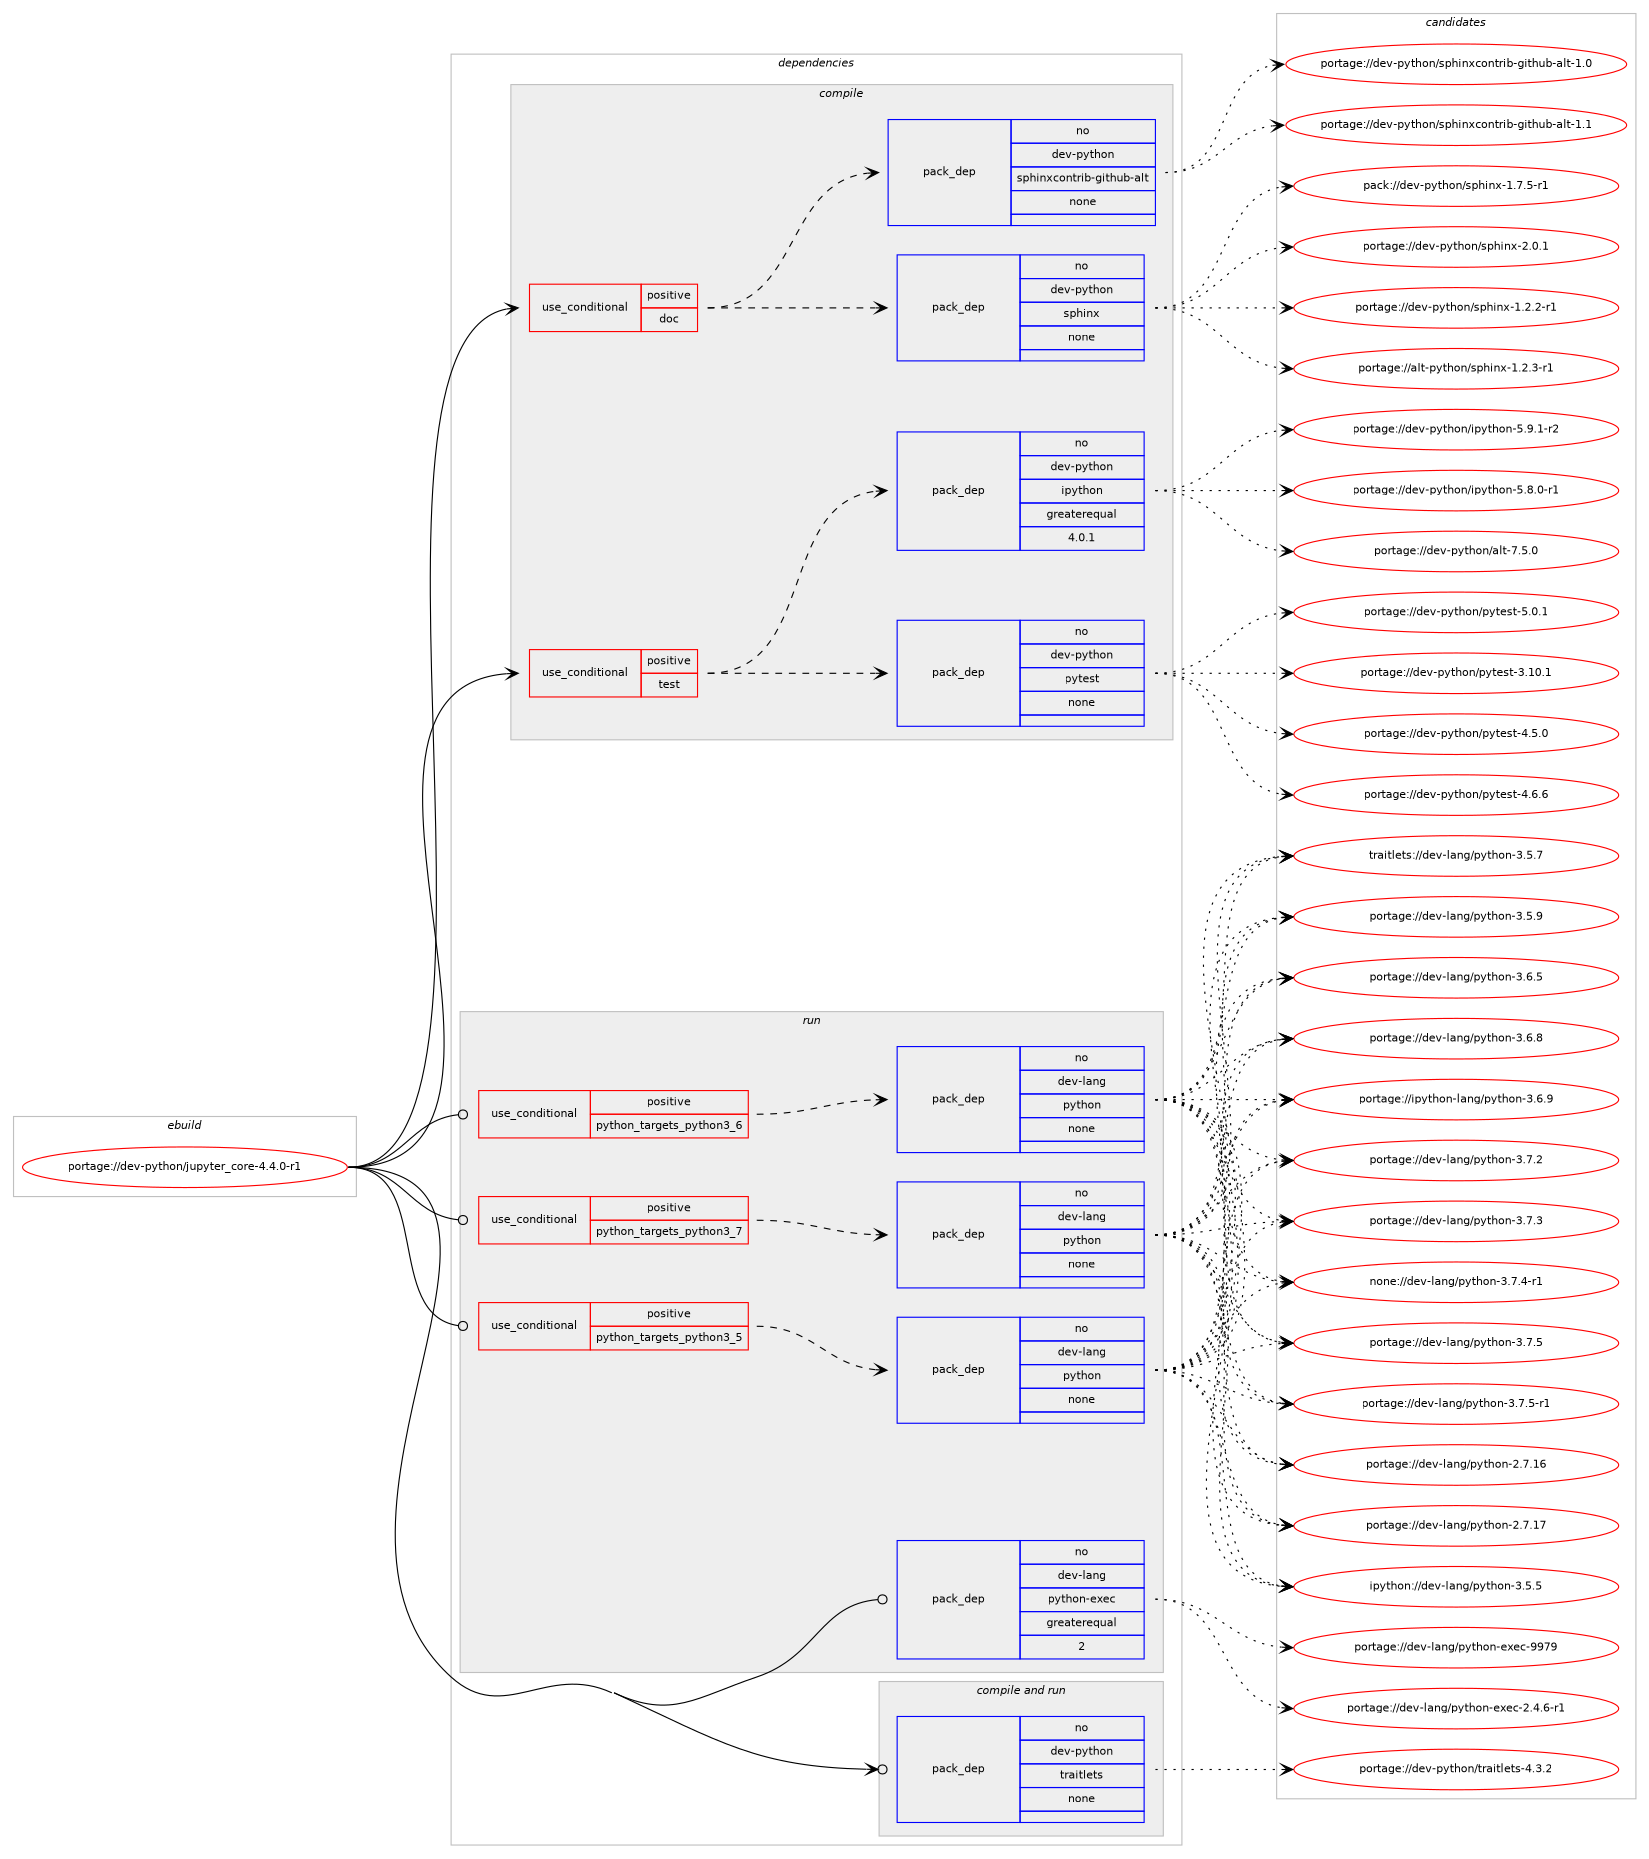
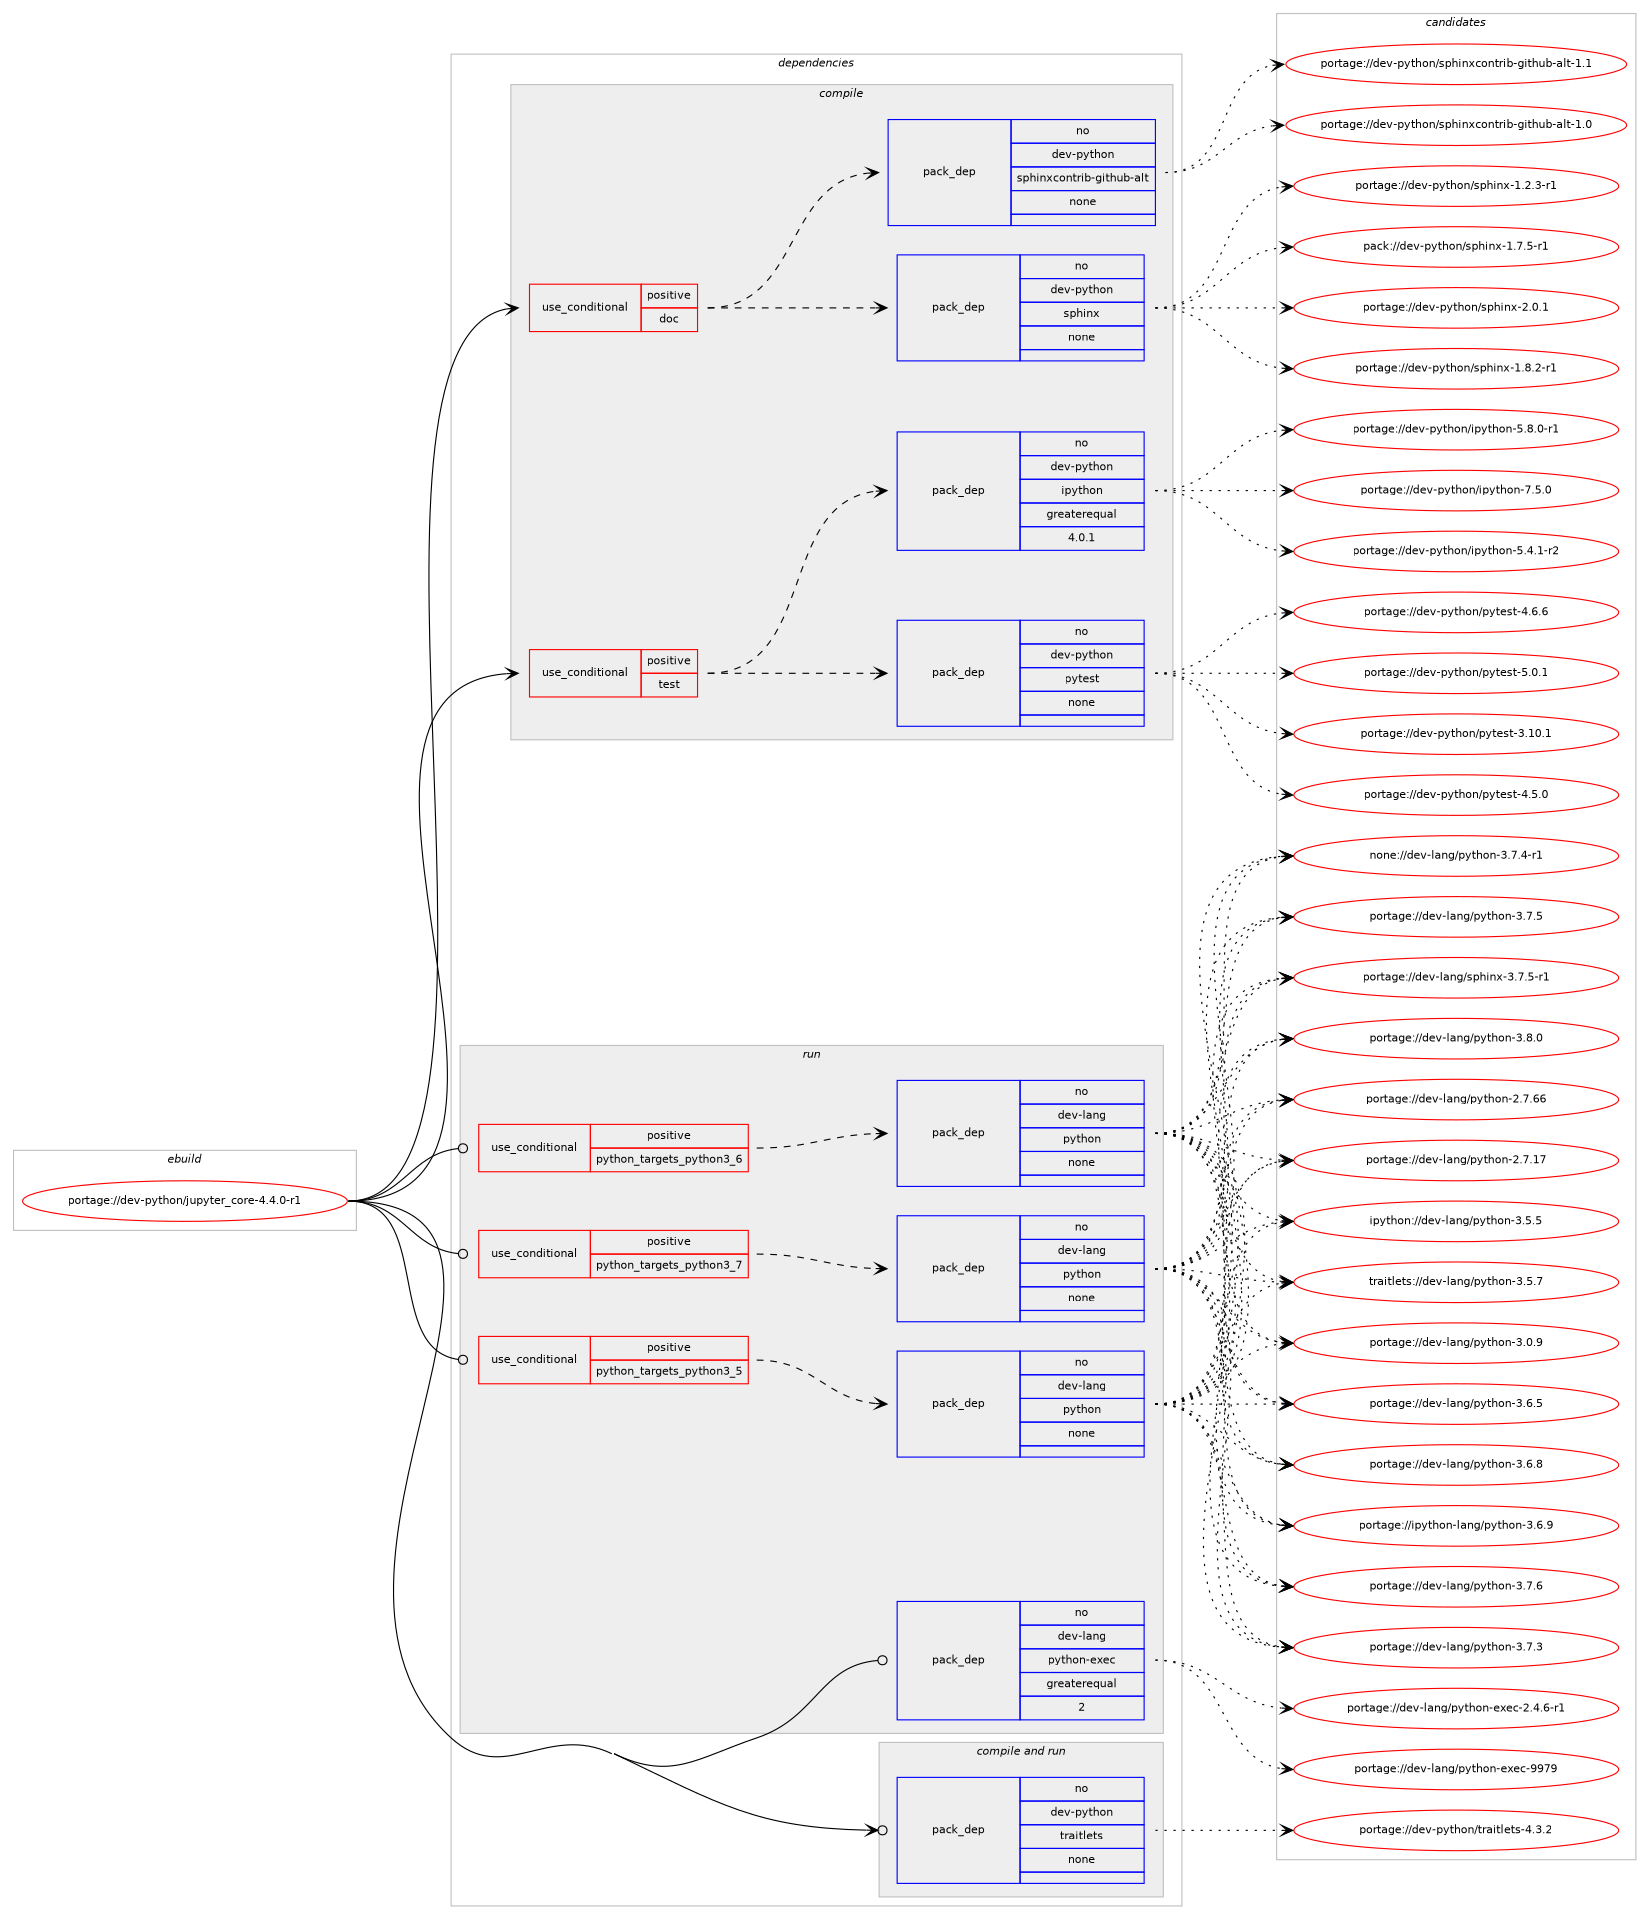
node "portage://dev-python/sphinx-1.2.2-r1": label "portage://dev-python/sphinx-1.2.2-r1" -> "portage://dev-python/sphinx-1.8.2-r1"
node "portage://alt-python/sphinx-1.2.3-r1": label "portage://alt-python/sphinx-1.2.3-r1" -> "portage://dev-python/sphinx-1.2.3-r1"
node "portage://dev-python/ipython-5.9.1-r2": label "portage://dev-python/ipython-5.9.1-r2" -> "portage://dev-python/ipython-5.4.1-r2"
node "portage://dev-python/alt-7.5.0": label "portage://dev-python/alt-7.5.0" -> "portage://dev-python/ipython-7.5.0"
node "portage://dev-lang/python-3.5.9": label "portage://dev-lang/python-3.5.9" -> "portage://dev-lang/python-3.0.9"
node "portage://dev-lang/python-3.8.0": added
node "portage://dev-lang/python-3.7.2": label "portage://dev-lang/python-3.7.2" -> "portage://dev-lang/python-3.7.6"
node "portage://dev-lang/python-3.7.5-r1": label "portage://dev-lang/python-3.7.5-r1" -> "portage://dev-lang/sphinx-3.7.5-r1"
node "portage://dev-lang/python-2.7.16": label "portage://dev-lang/python-2.7.16" -> "portage://dev-lang/python-2.7.66"
